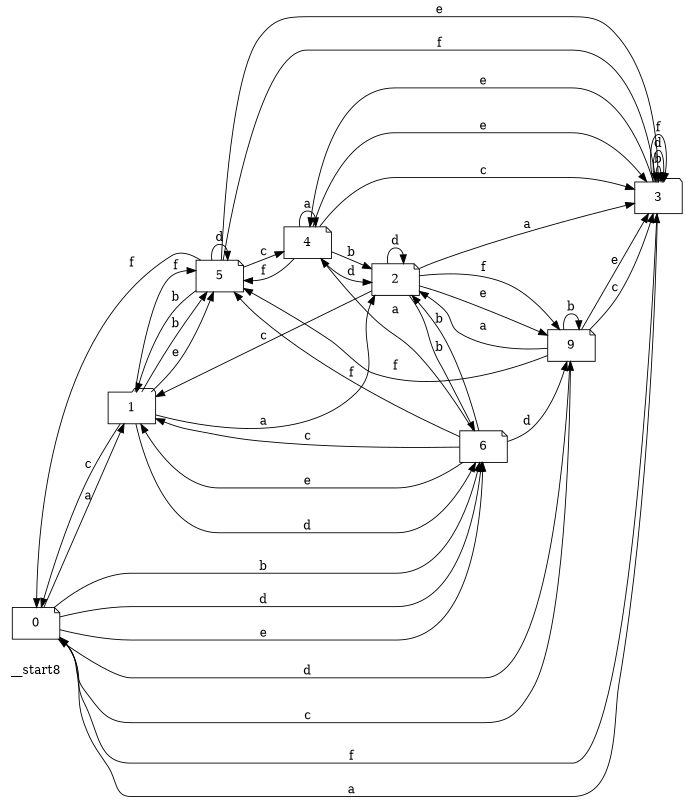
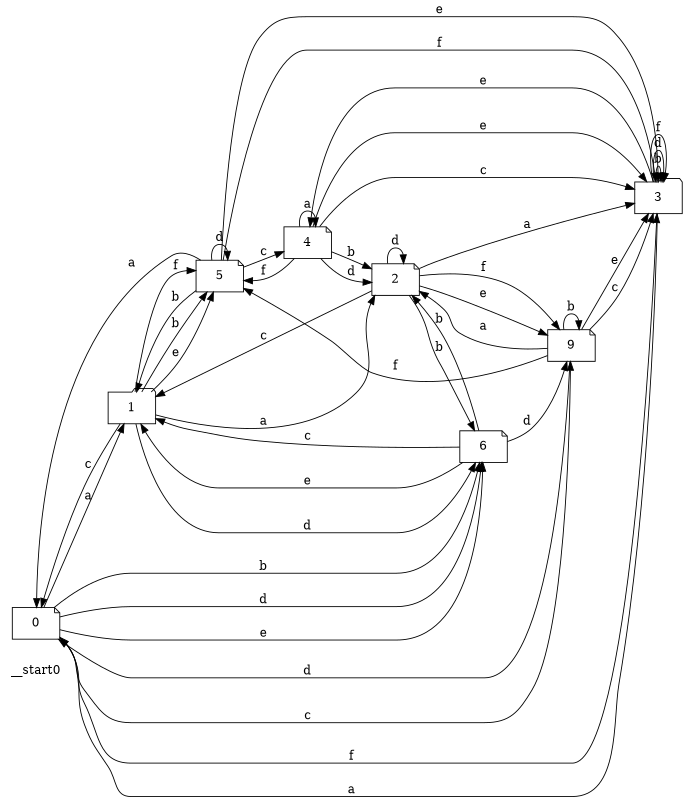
edge "5" -> "0": label "f" -> "a"
edge "6" -> "4": removed, label "a"
edge "6" -> "5": removed, label "f"
node "__start8": label "__start8" -> "__start0"
